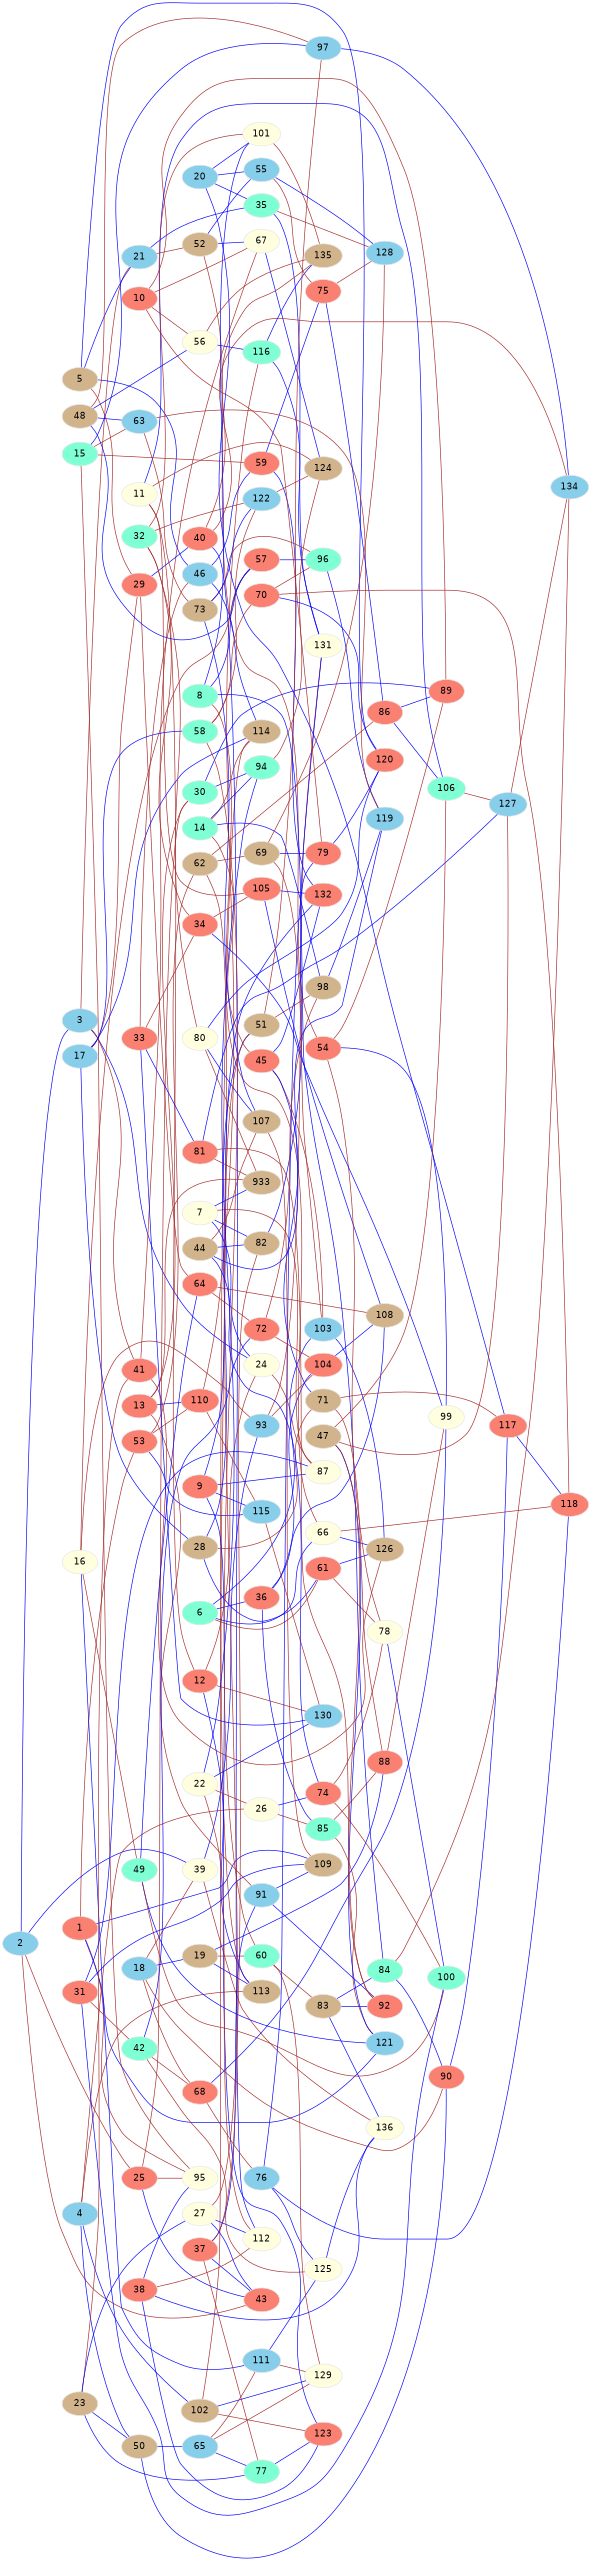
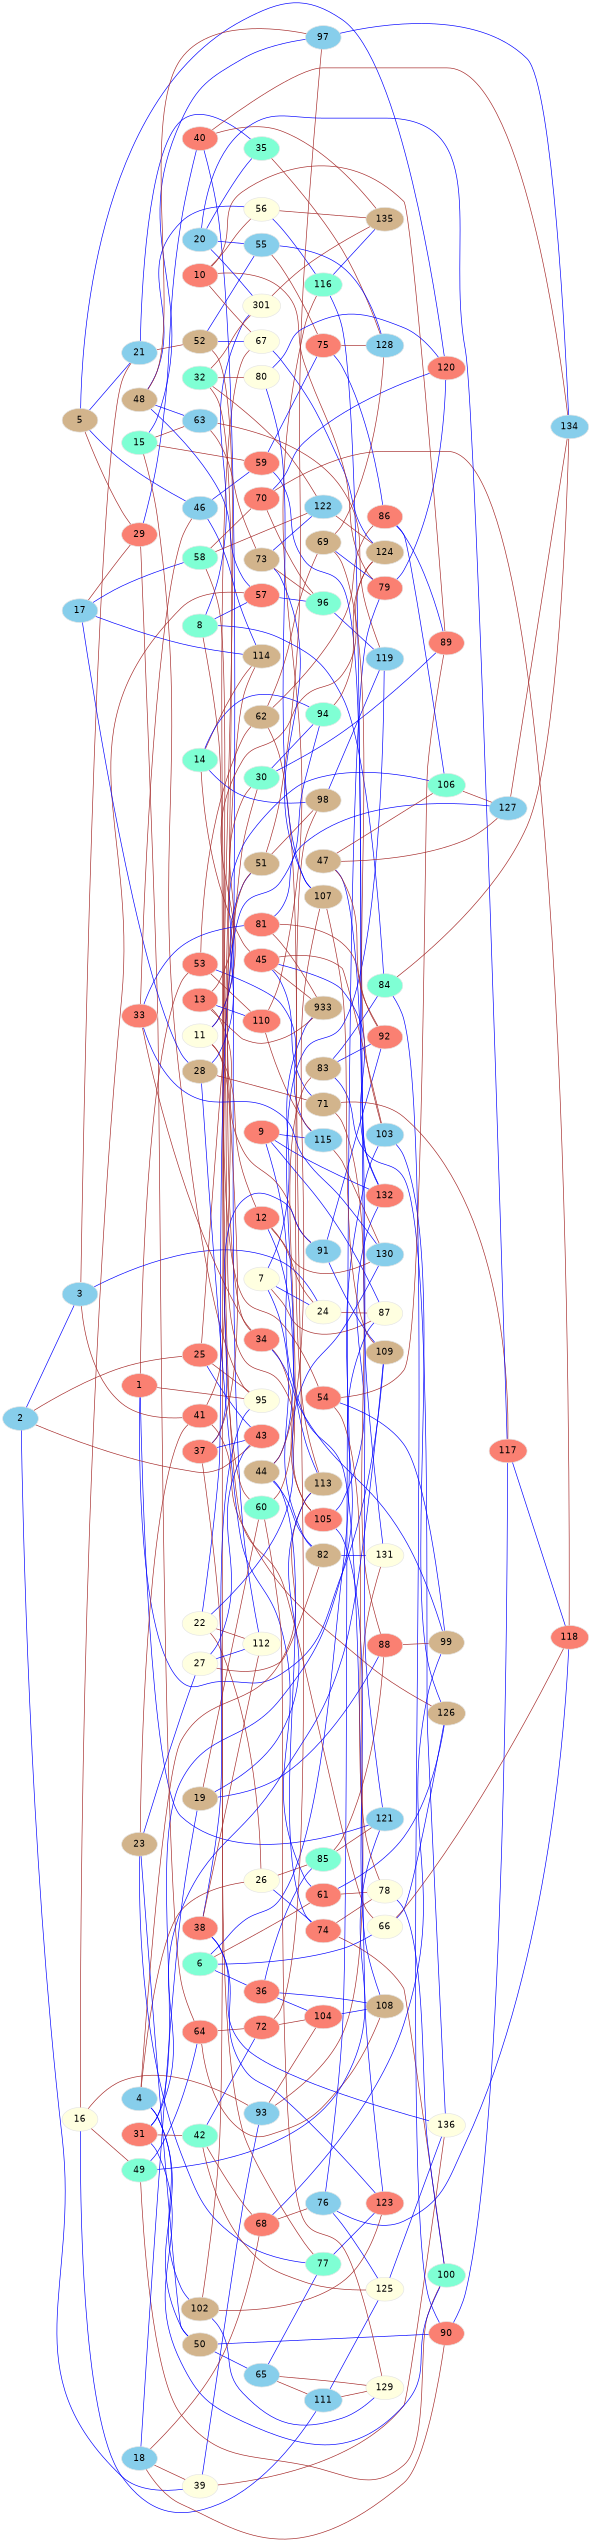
node "101": label "101" -> "301"
edge "35" -- "131": removed
edge "80" -- "933": now "45" -- "933"
node "99": fillcolor lightyellow -> tan
